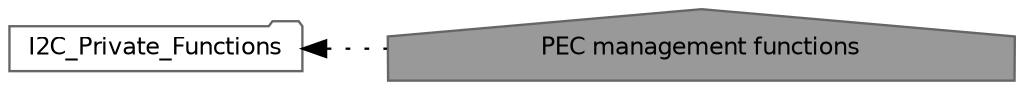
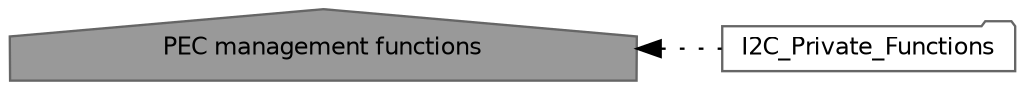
edge "PEC management functions" -> "I2C_Private_Functions": reversed
